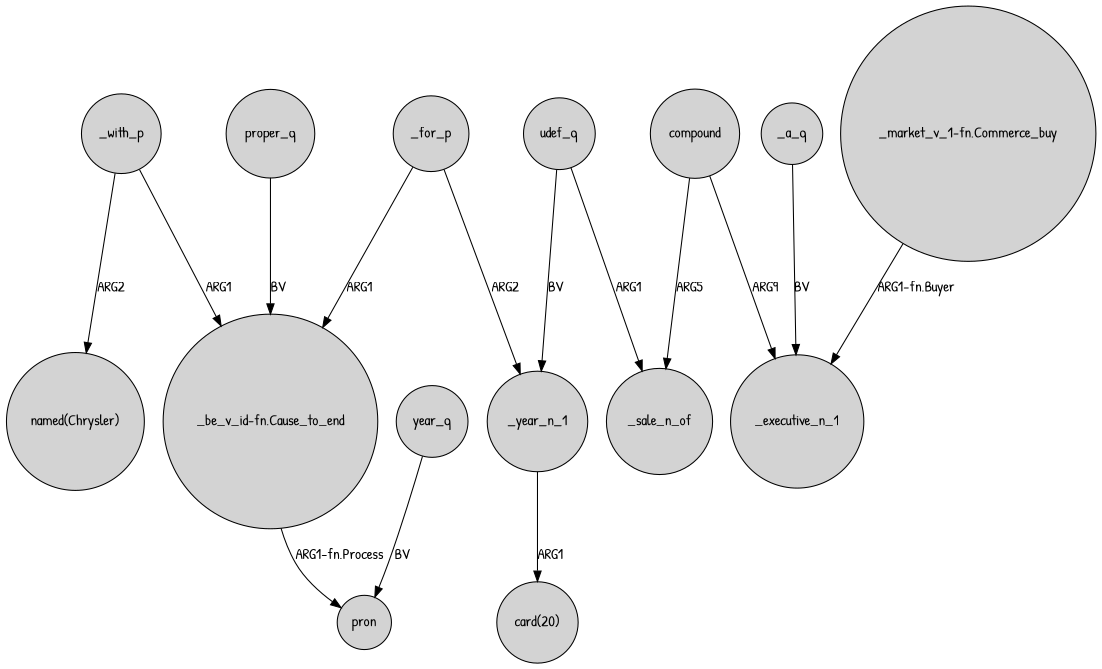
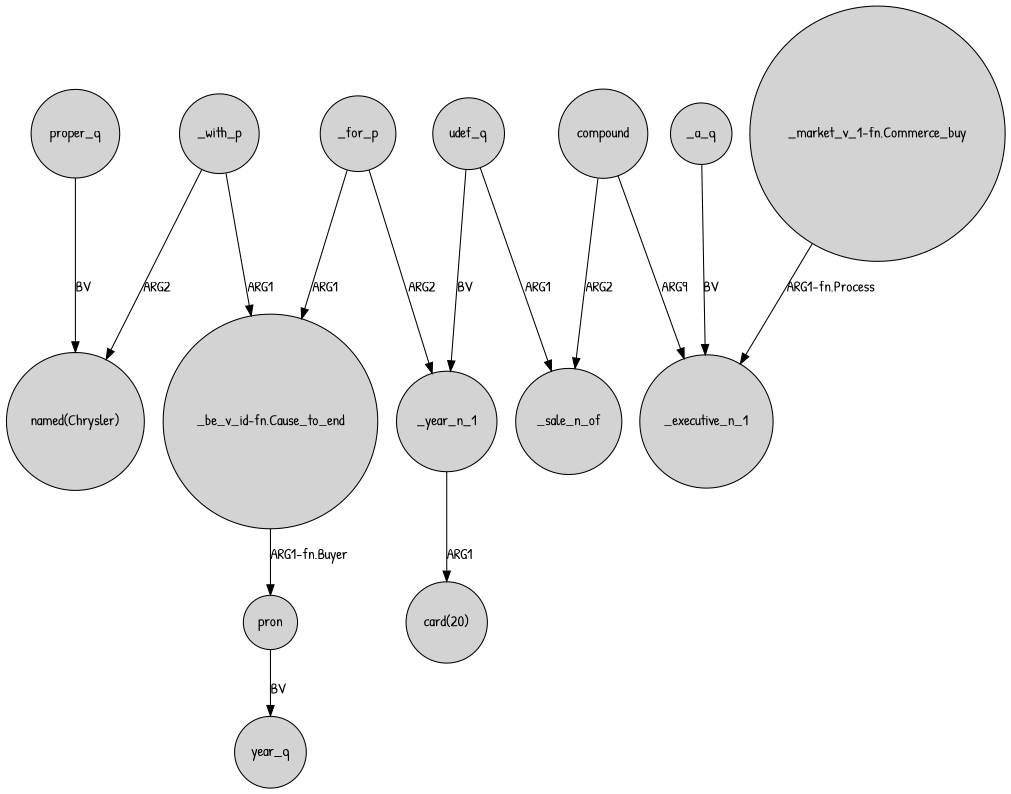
edge "proper_q" -> "_be_v_id-fn.Cause_to_end": now "proper_q" -> "named(Chrysler)"
edge "compound" -> "_sale_n_of": label "ARG5" -> "ARG2"
edge "_market_v_1-fn.Commerce_buy" -> "_executive_n_1": label "ARG1-fn.Buyer" -> "ARG1-fn.Process"
edge "year_q" -> "pron": reversed
edge "_be_v_id-fn.Cause_to_end" -> "pron": label "ARG1-fn.Process" -> "ARG1-fn.Buyer"
